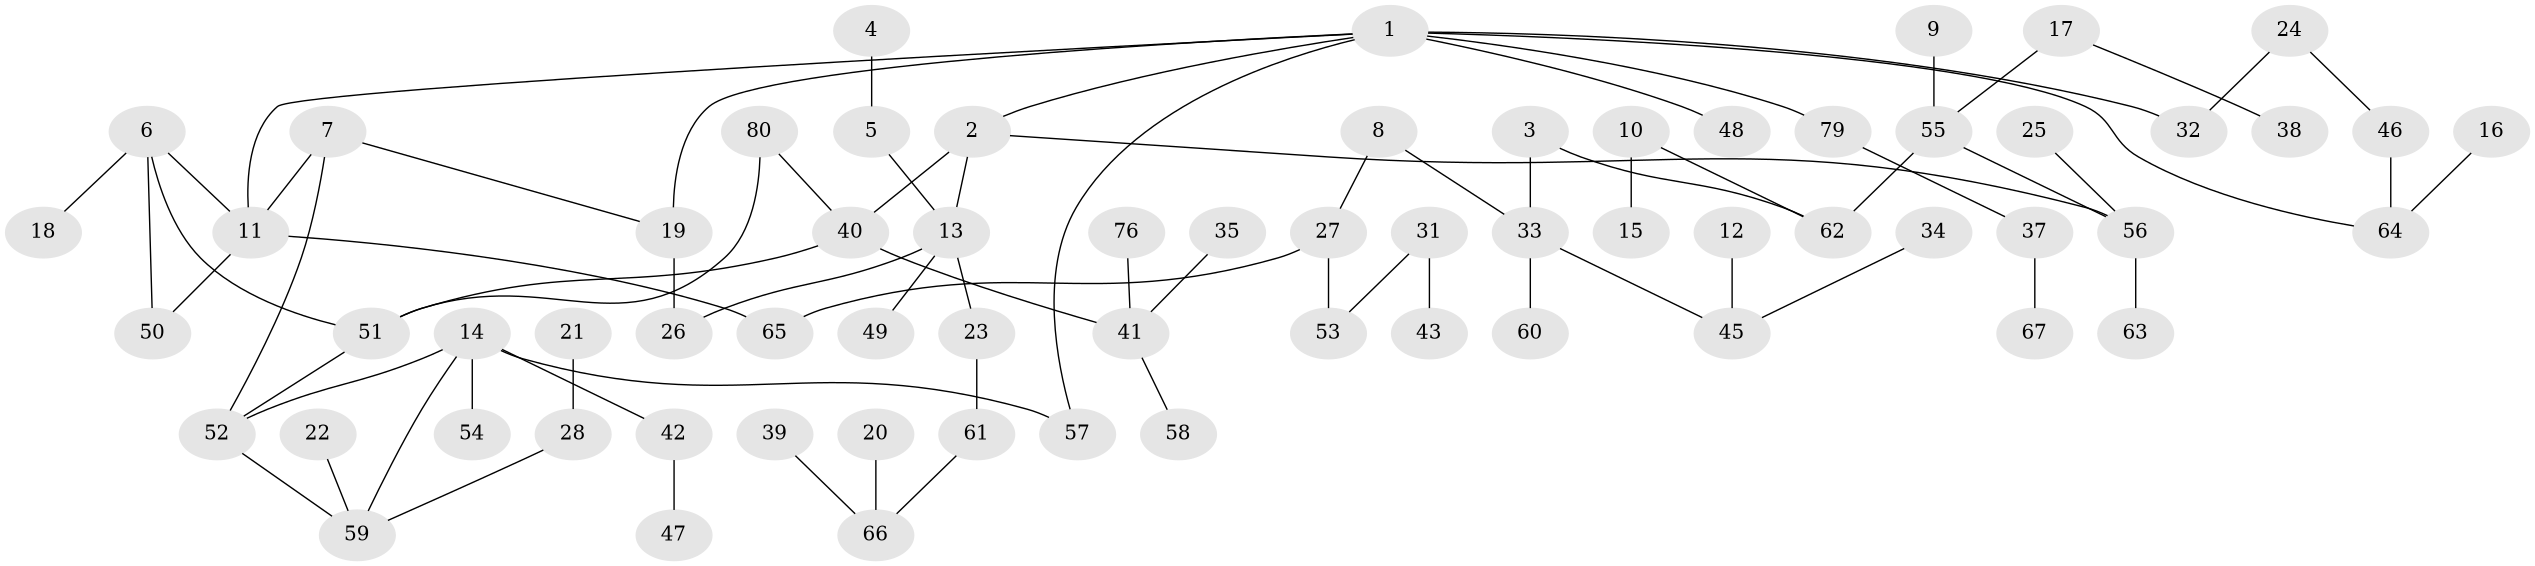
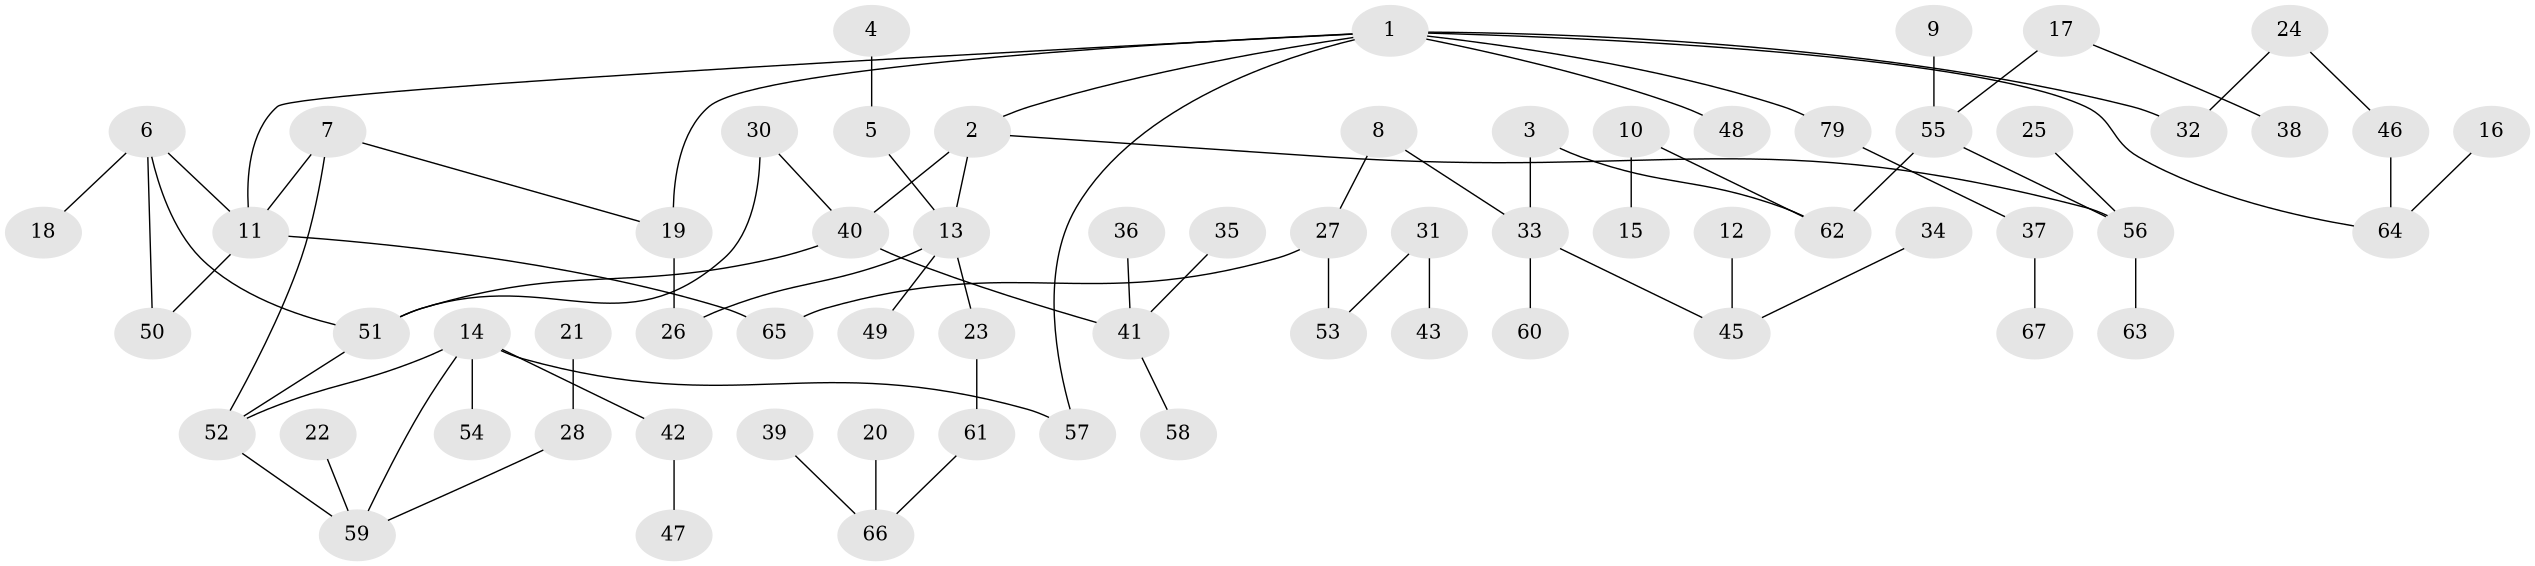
node "80": label "80" -> "30"
node "76": label "76" -> "36"
